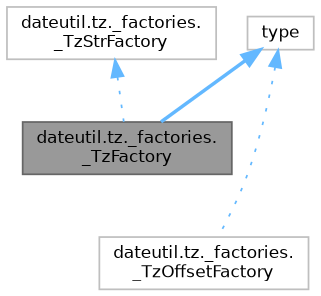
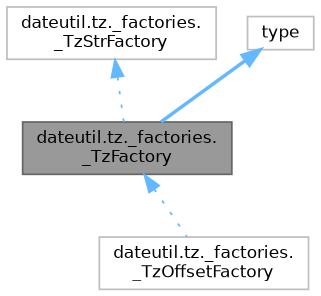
edge "dateutil.tz._factories. _TzOffsetFactory" -> "type": now "dateutil.tz._factories. _TzOffsetFactory" -> "dateutil.tz._factories. _TzFactory"
